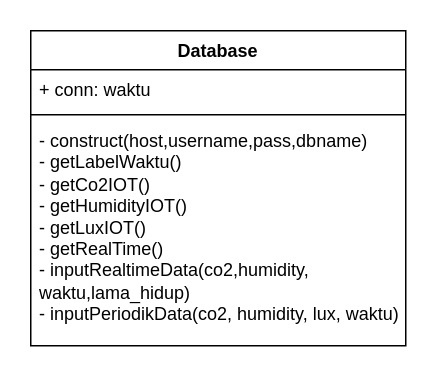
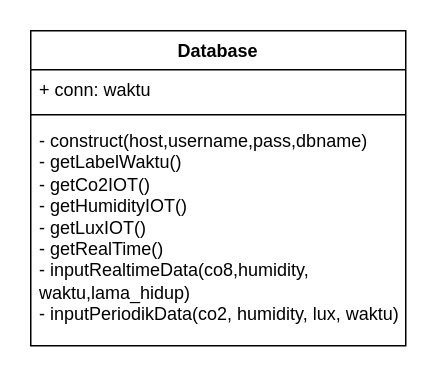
node "- construct(host,username,pass,dbname) - getLabelWaktu() - getCo2IOT() - getHumidityIOT() - getLuxIOT() - getRealTime() - inputRealtimeData(co2,humidity, waktu,lama_hidup) - inputPeriodikData(co2, humidity, lux, waktu)": label "- construct(host,username,pass,dbname) - getLabelWaktu() - getCo2IOT() - getHumidityIOT() - getLuxIOT() - getRealTime() - inputRealtimeData(co2,humidity, waktu,lama_hidup) - inputPeriodikData(co2, humidity, lux, waktu)" -> "- construct(host,username,pass,dbname) - getLabelWaktu() - getCo2IOT() - getHumidityIOT() - getLuxIOT() - getRealTime() - inputRealtimeData(co8,humidity, waktu,lama_hidup) - inputPeriodikData(co2, humidity, lux, waktu)"
